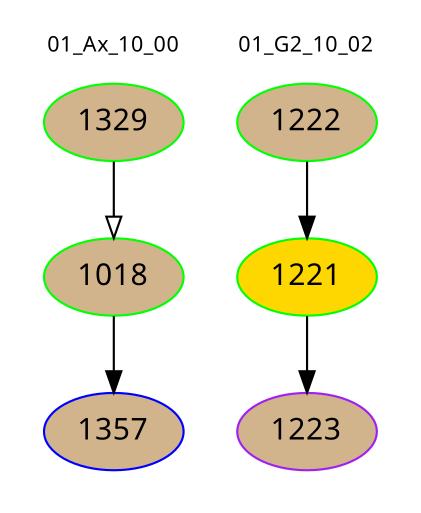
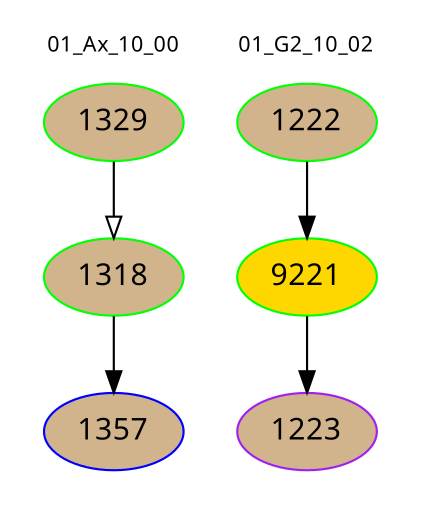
node "1018": label "1018" -> "1318"
node "1221": label "1221" -> "9221"
